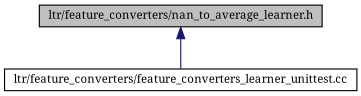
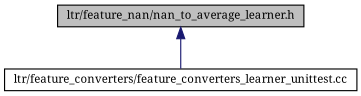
node "ltr/feature_converters/nan_to_average_learner.h": label "ltr/feature_converters/nan_to_average_learner.h" -> "ltr/feature_nan/nan_to_average_learner.h"
